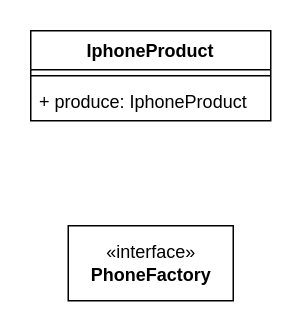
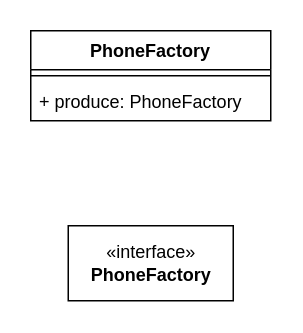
node "IphoneProduct": label "IphoneProduct" -> "PhoneFactory"
node "+ produce: IphoneProduct": label "+ produce: IphoneProduct" -> "+ produce: PhoneFactory"
